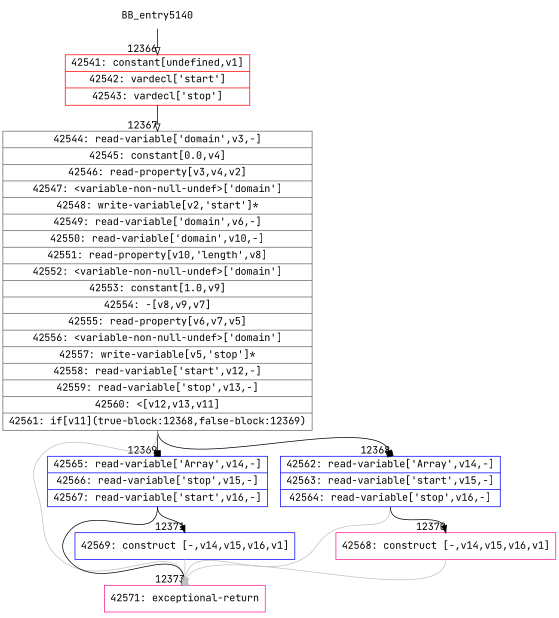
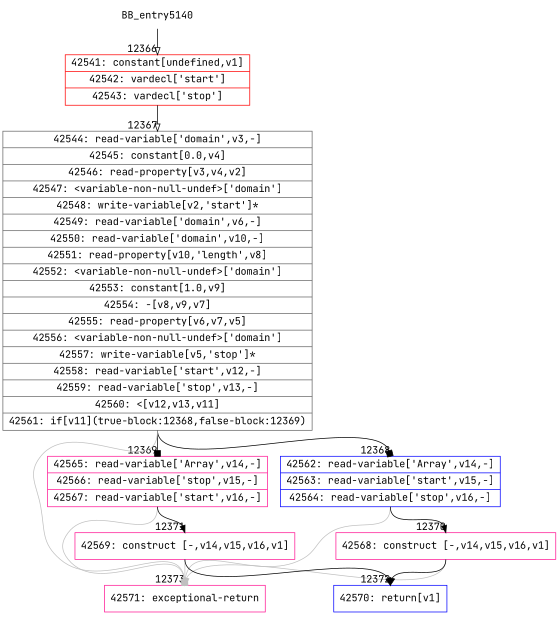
node "42565: read-variable['Array',v14,-]": color blue -> deeppink
node "42569: construct [-,v14,v15,v16,v1]": color blue -> deeppink
edge "42565: read-variable['Array',v14,-]" -> "42571: exceptional-return": color black -> gray
node "42570: return[v1]": added
